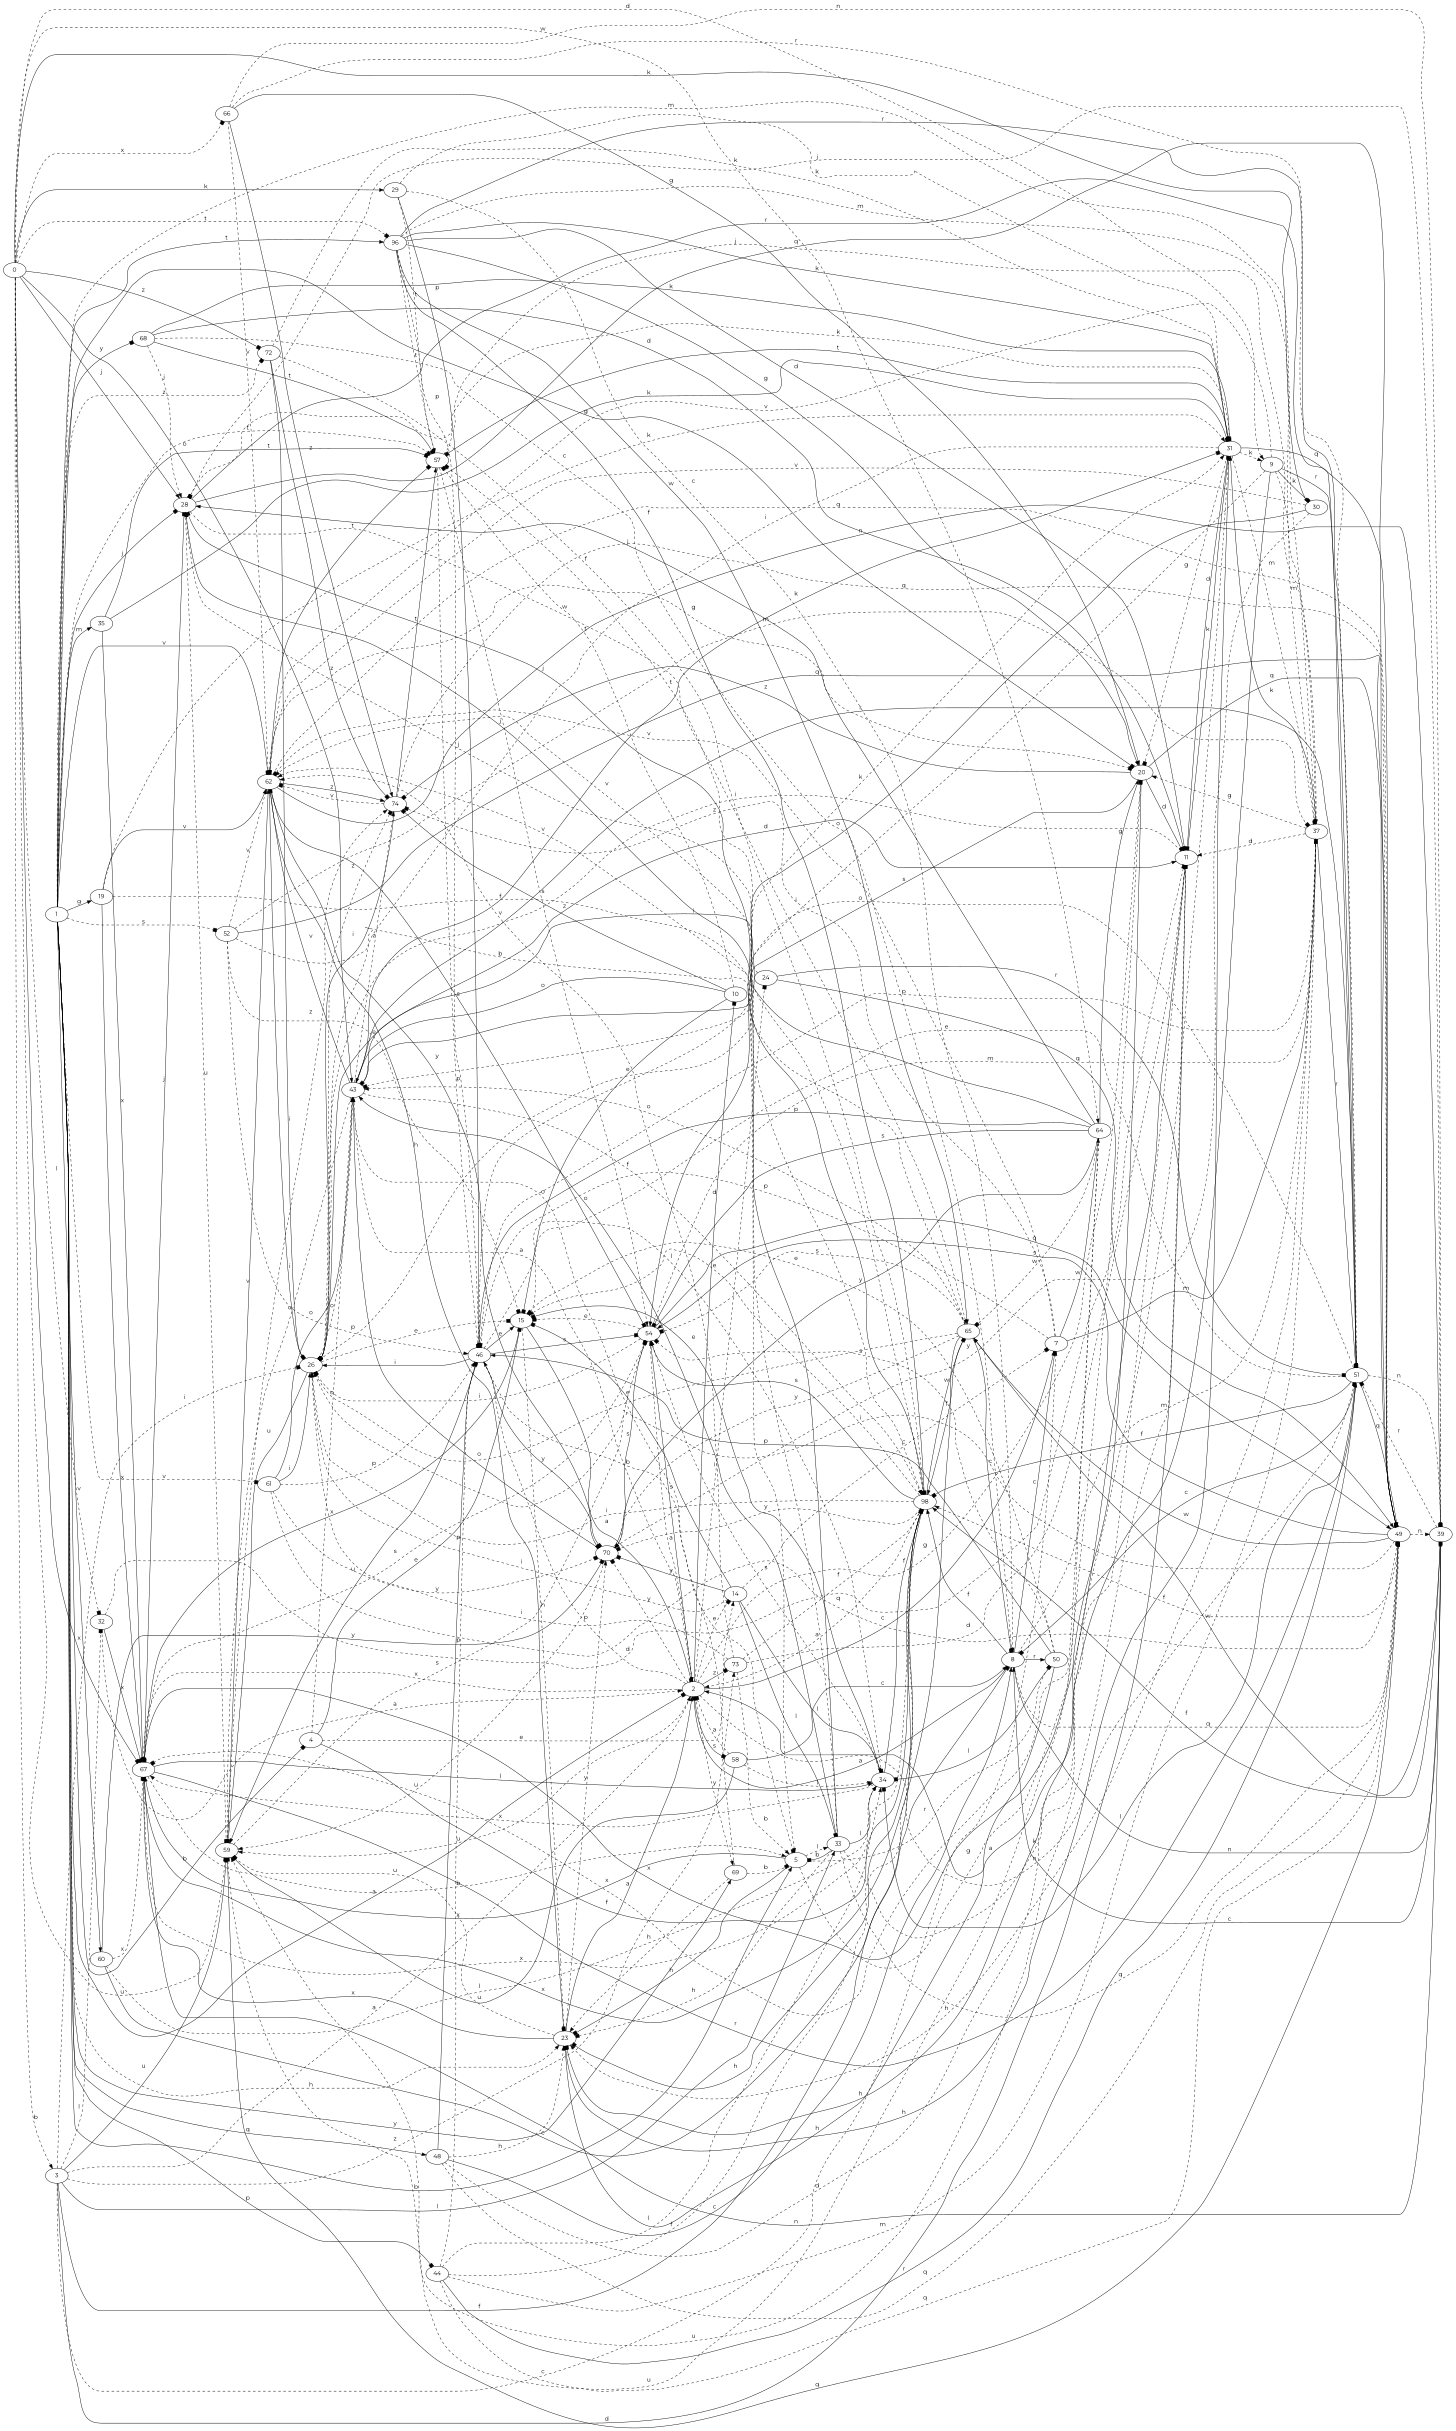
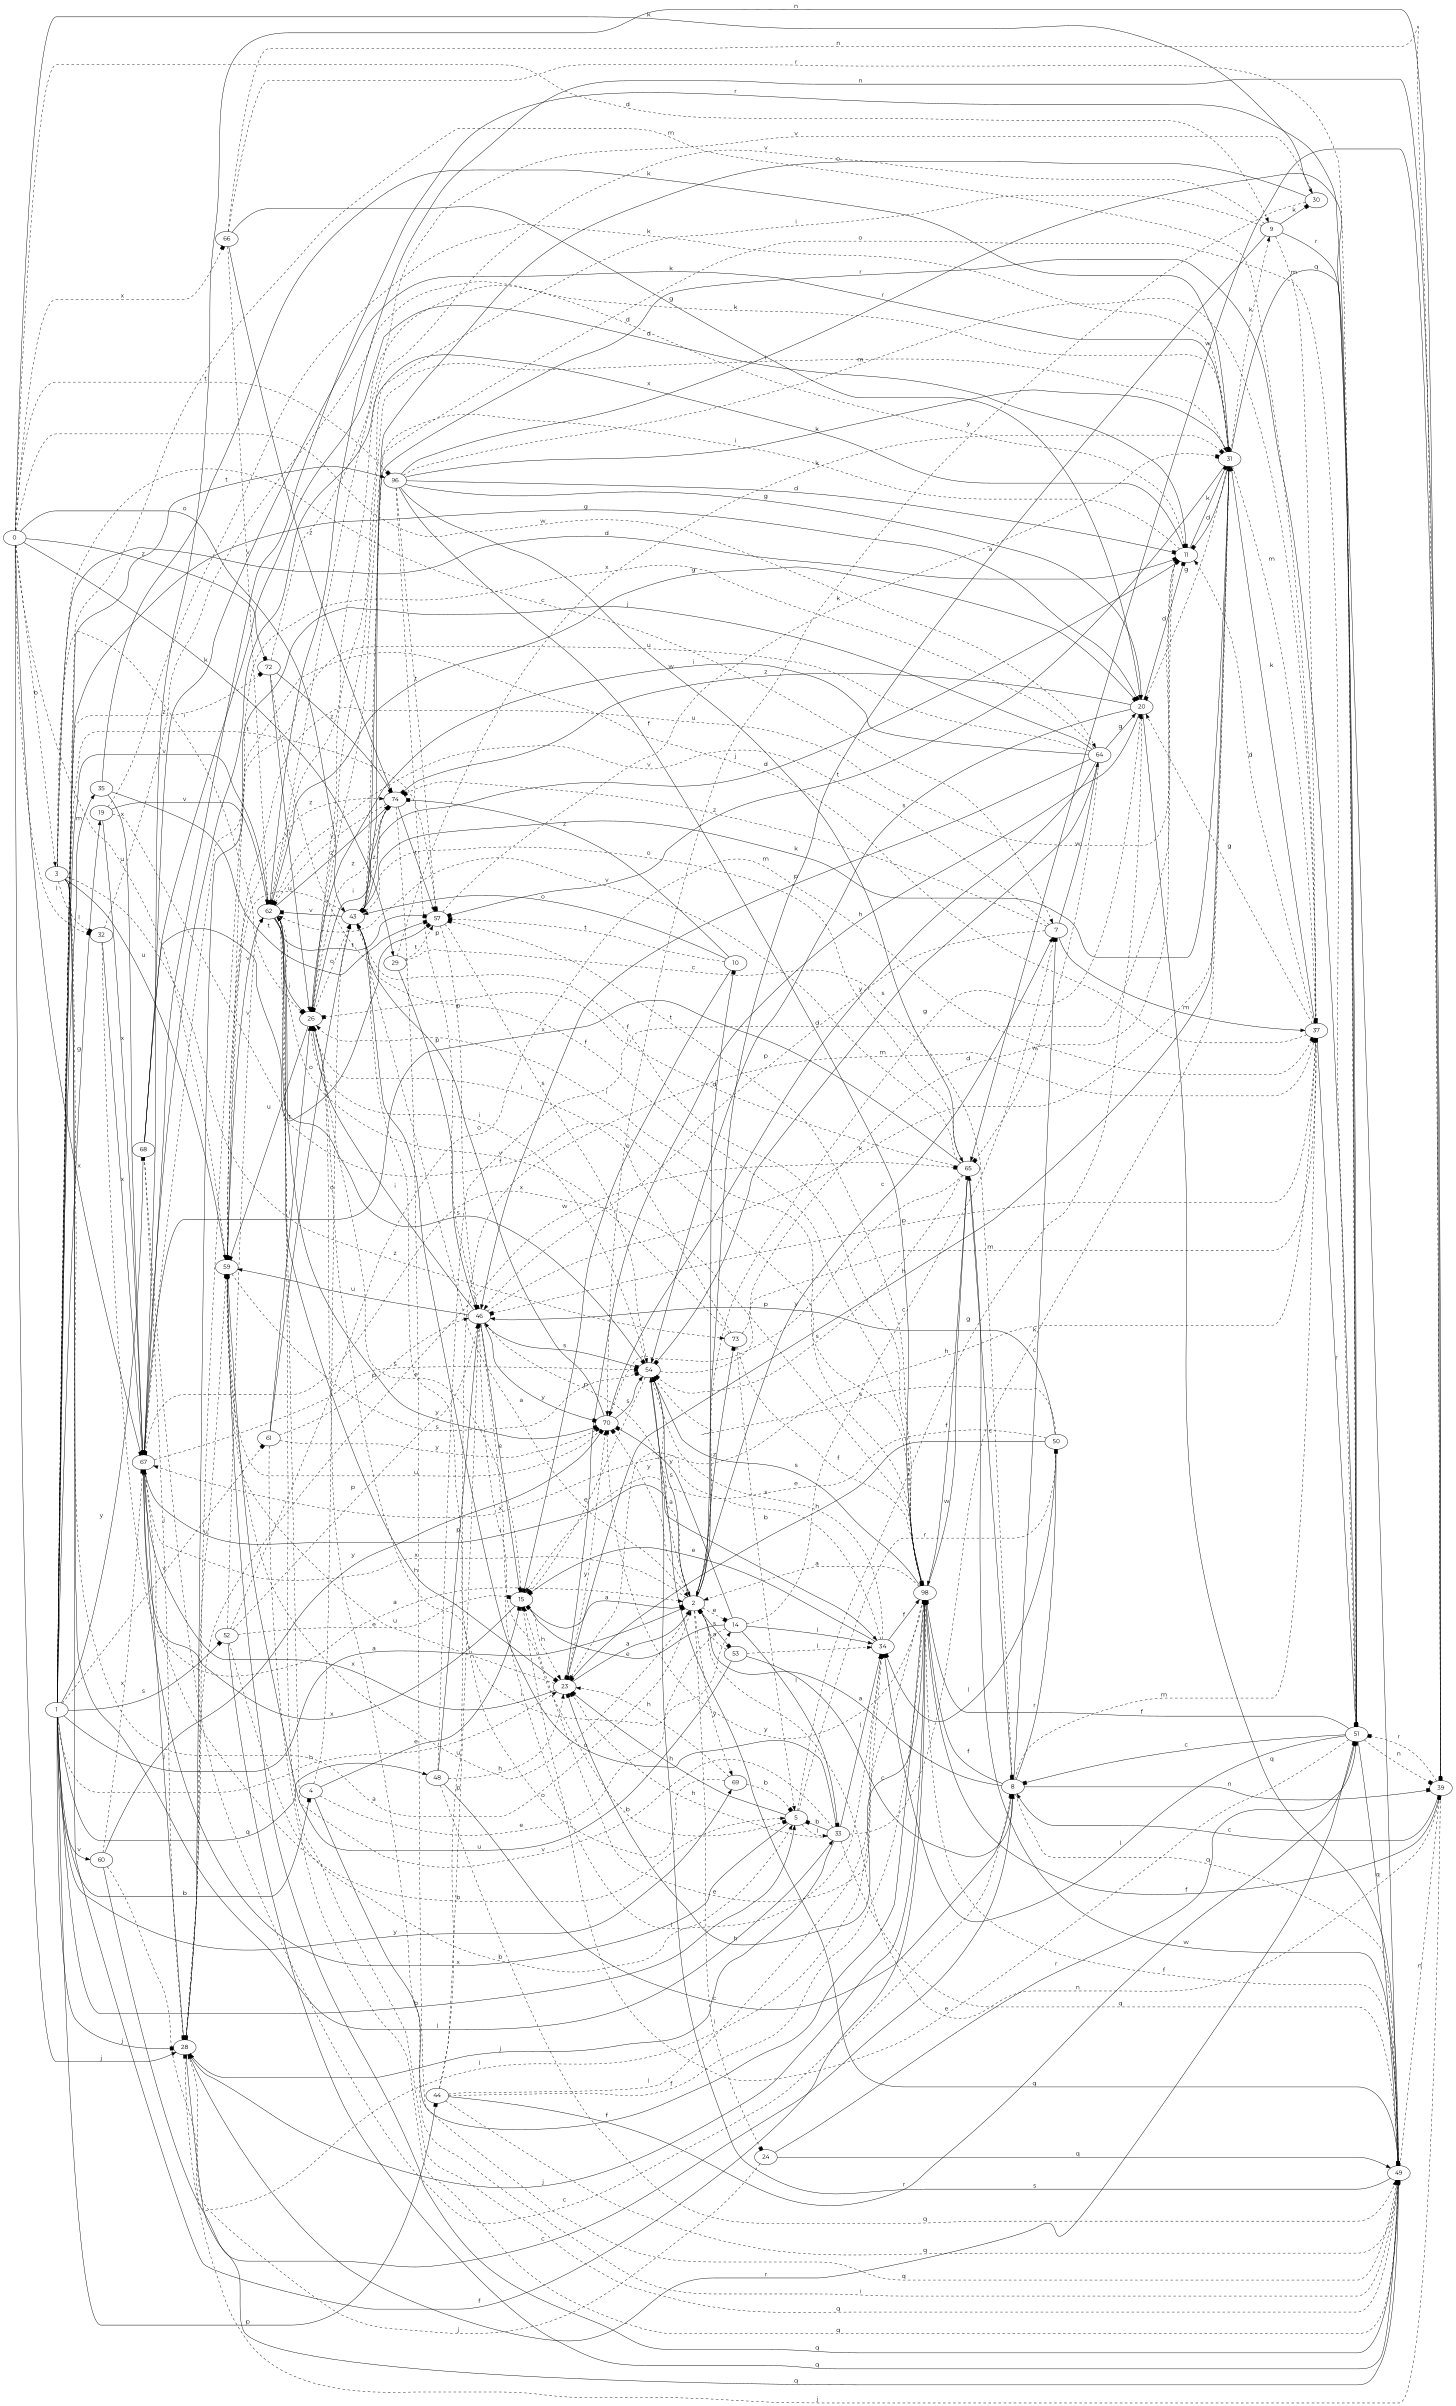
edge "62" -> "20": style dashed -> solid
edge "28" -> "65": arrowhead normal -> box
edge "1" -> "52": style dashed -> solid
edge "0" -> "59": arrowhead box -> normal
node "58": label "58" -> "53"
edge "2" -> "51": now "2" -> "39"
